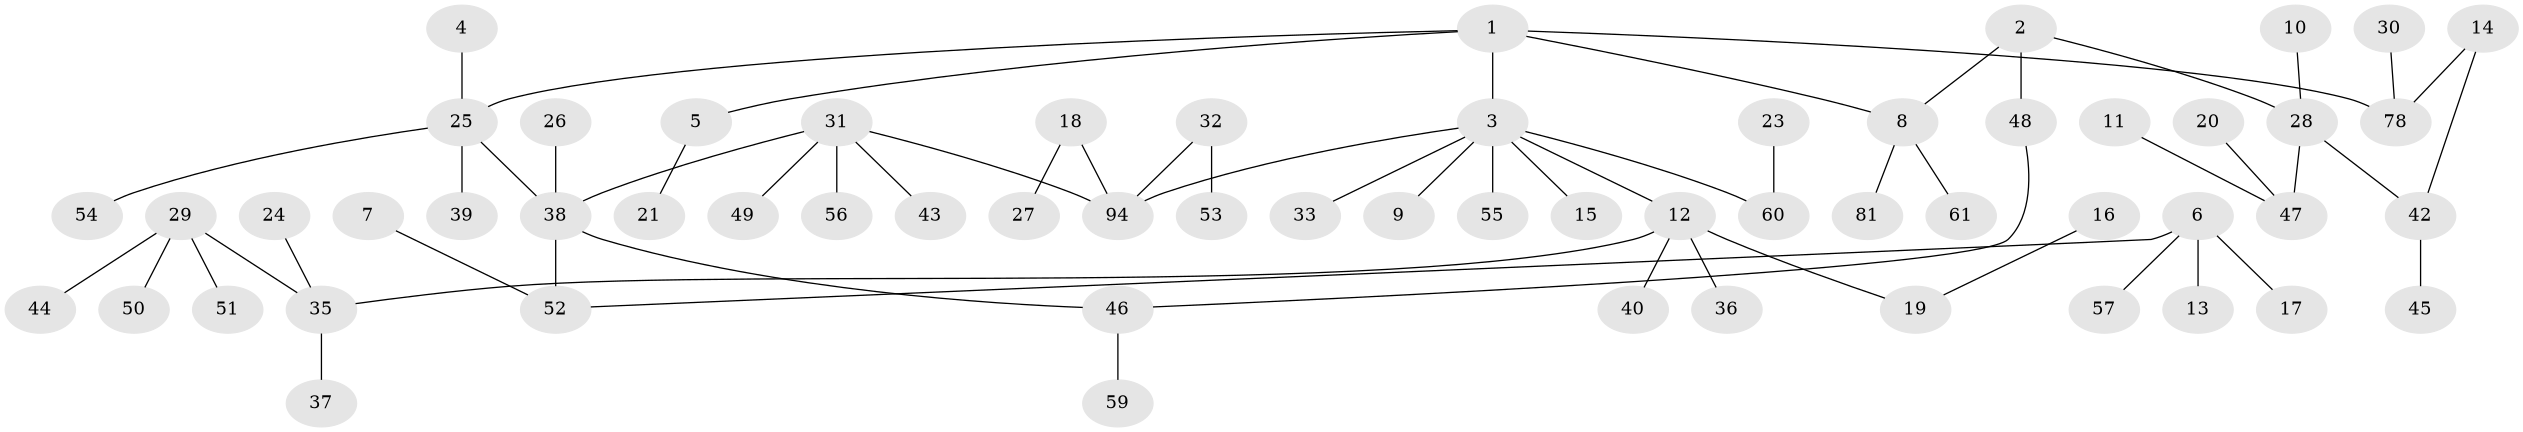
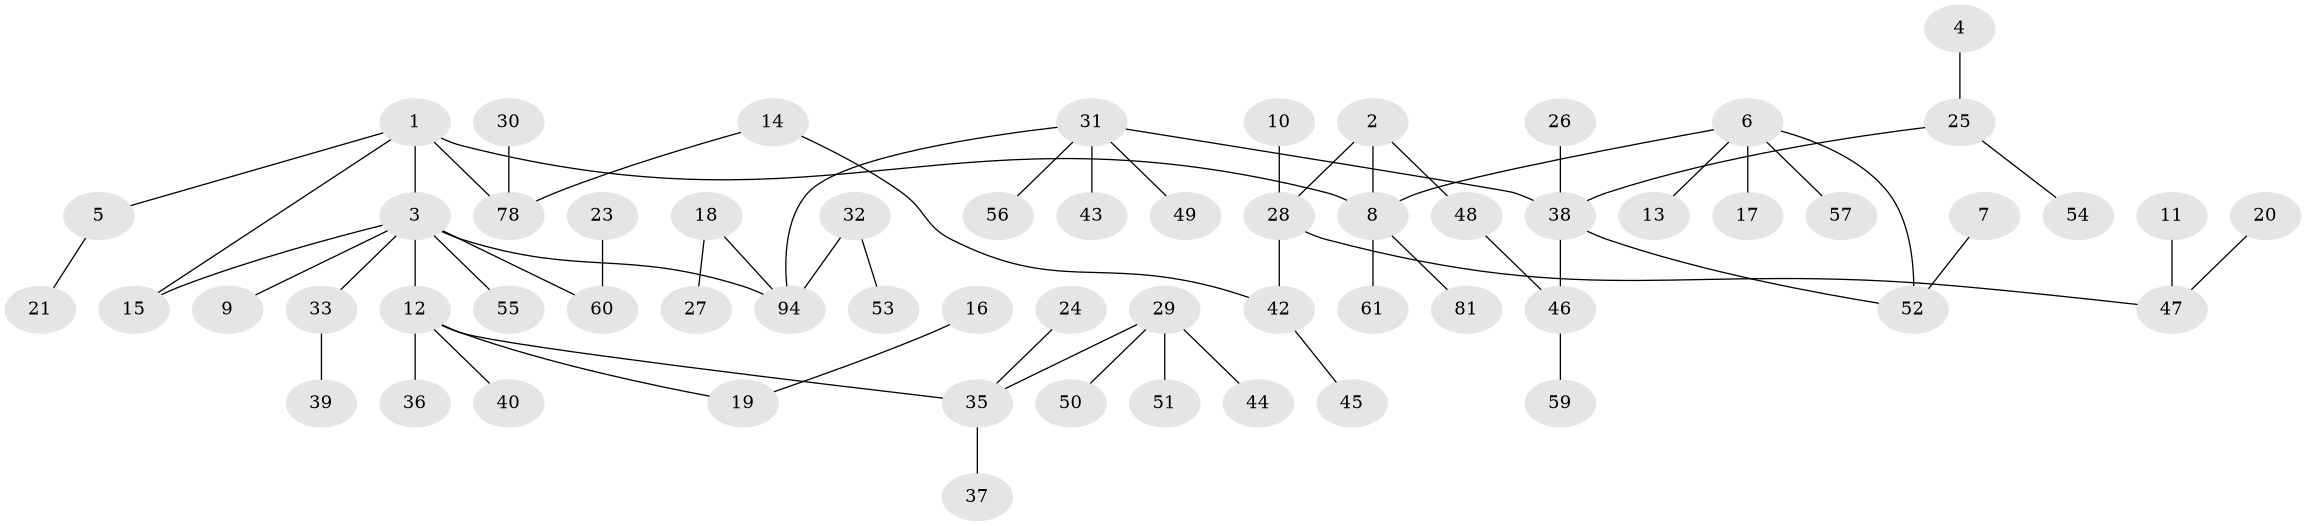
edge "1" -- "25": now "1" -- "15"
edge "6" -- "8": added
edge "25" -- "39": now "33" -- "39"
